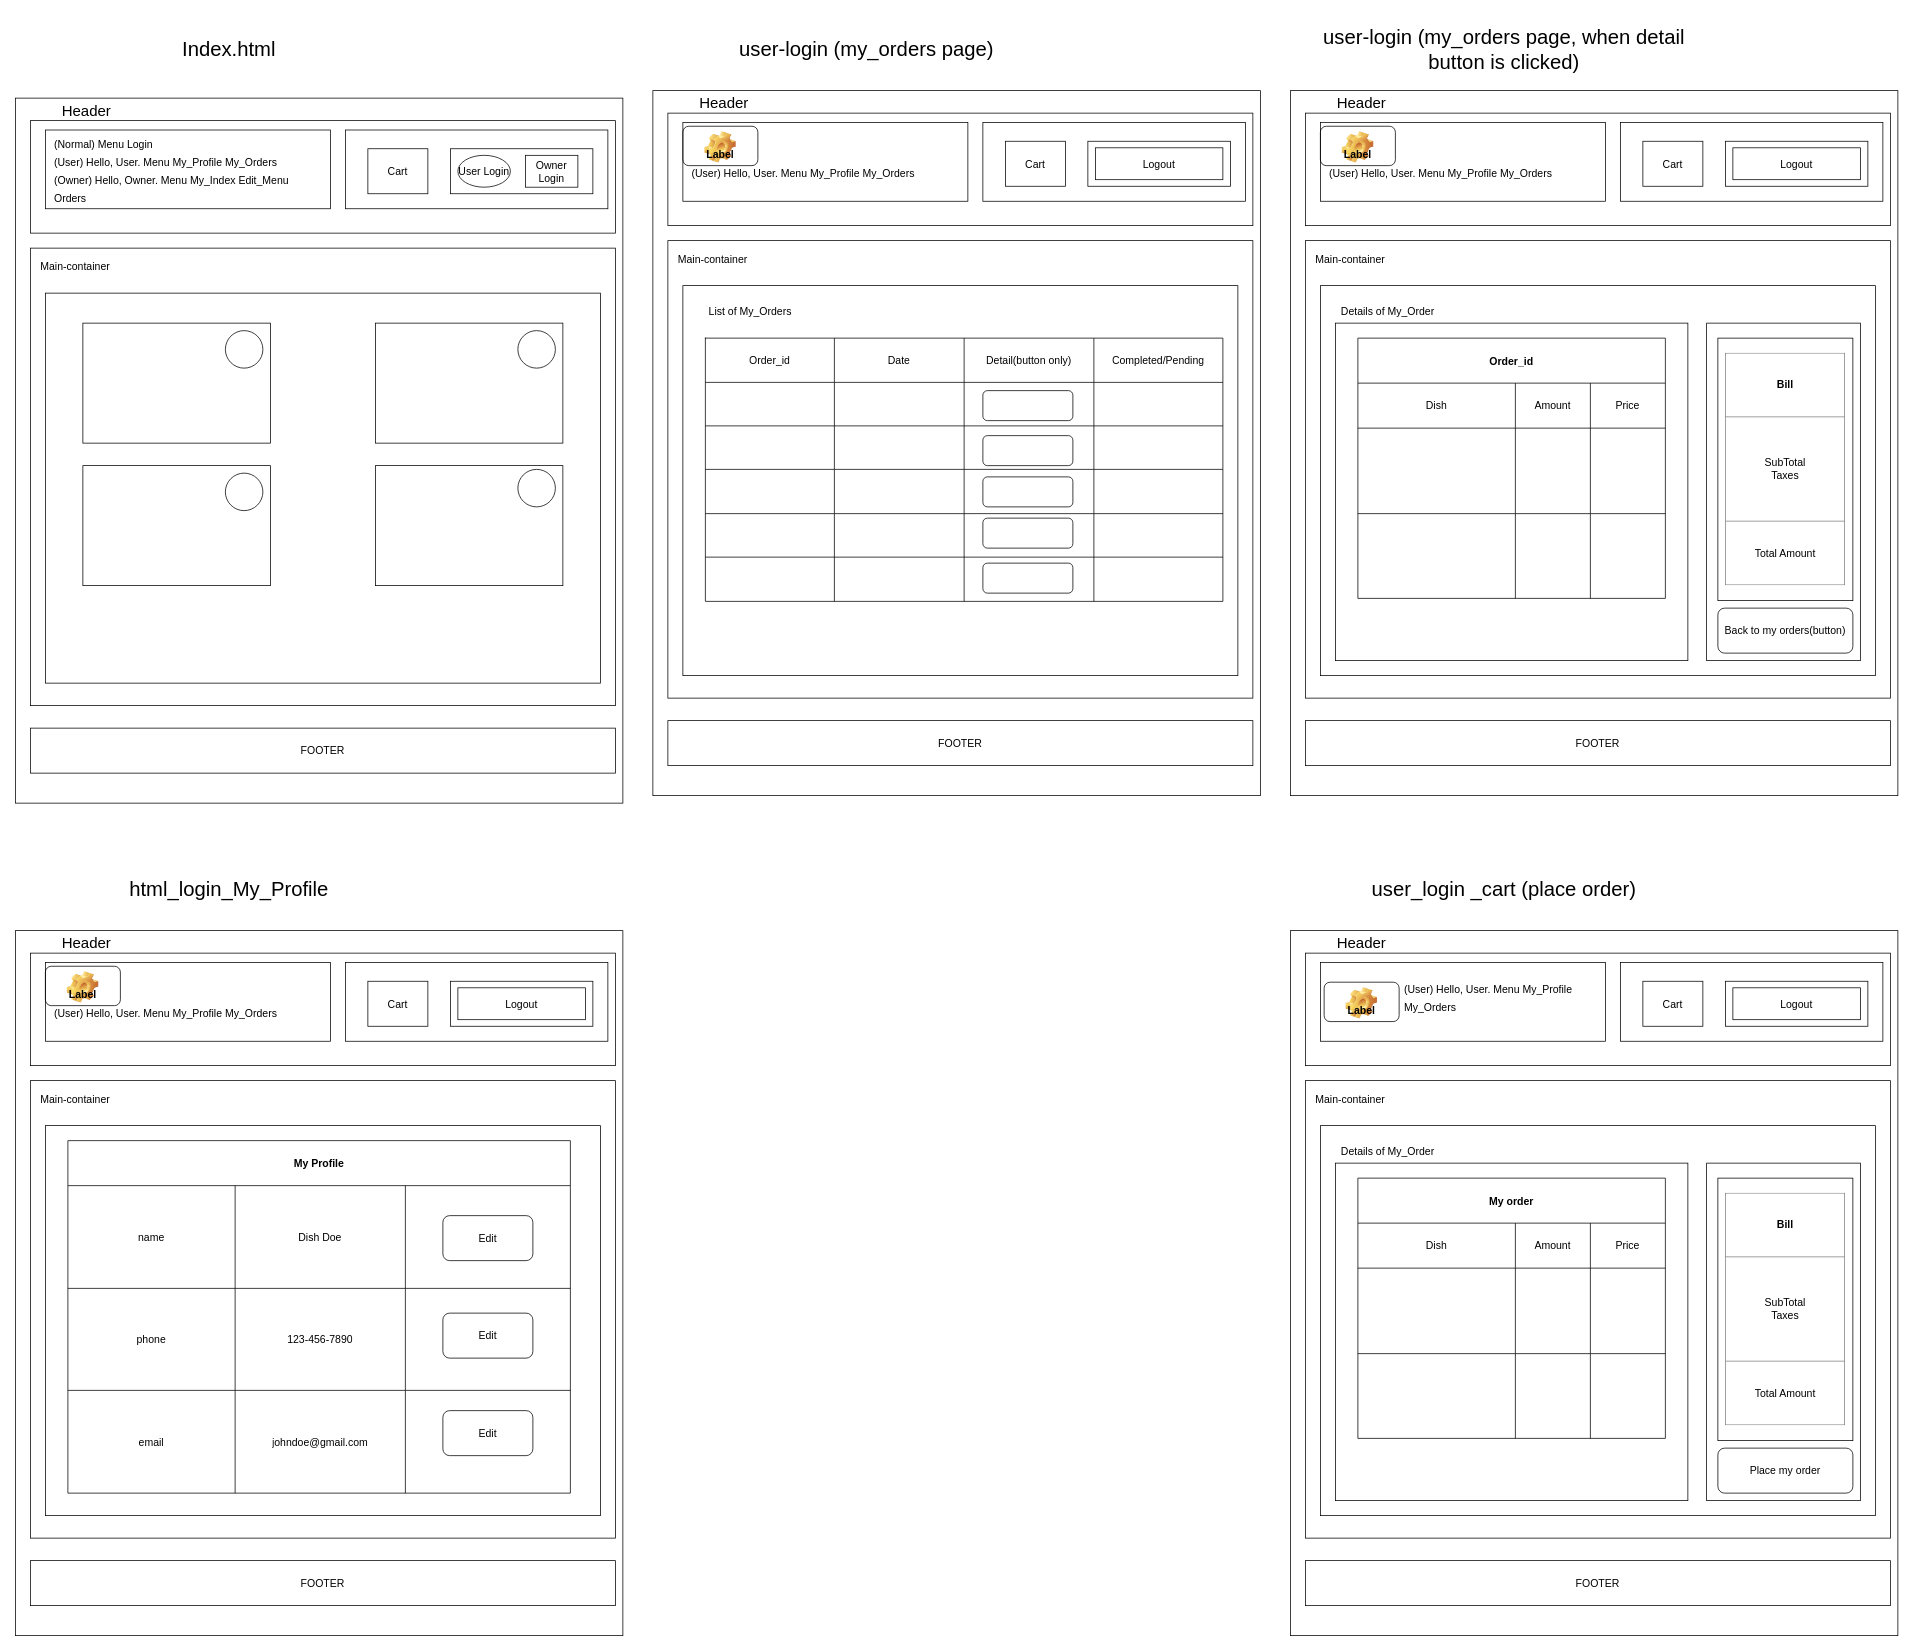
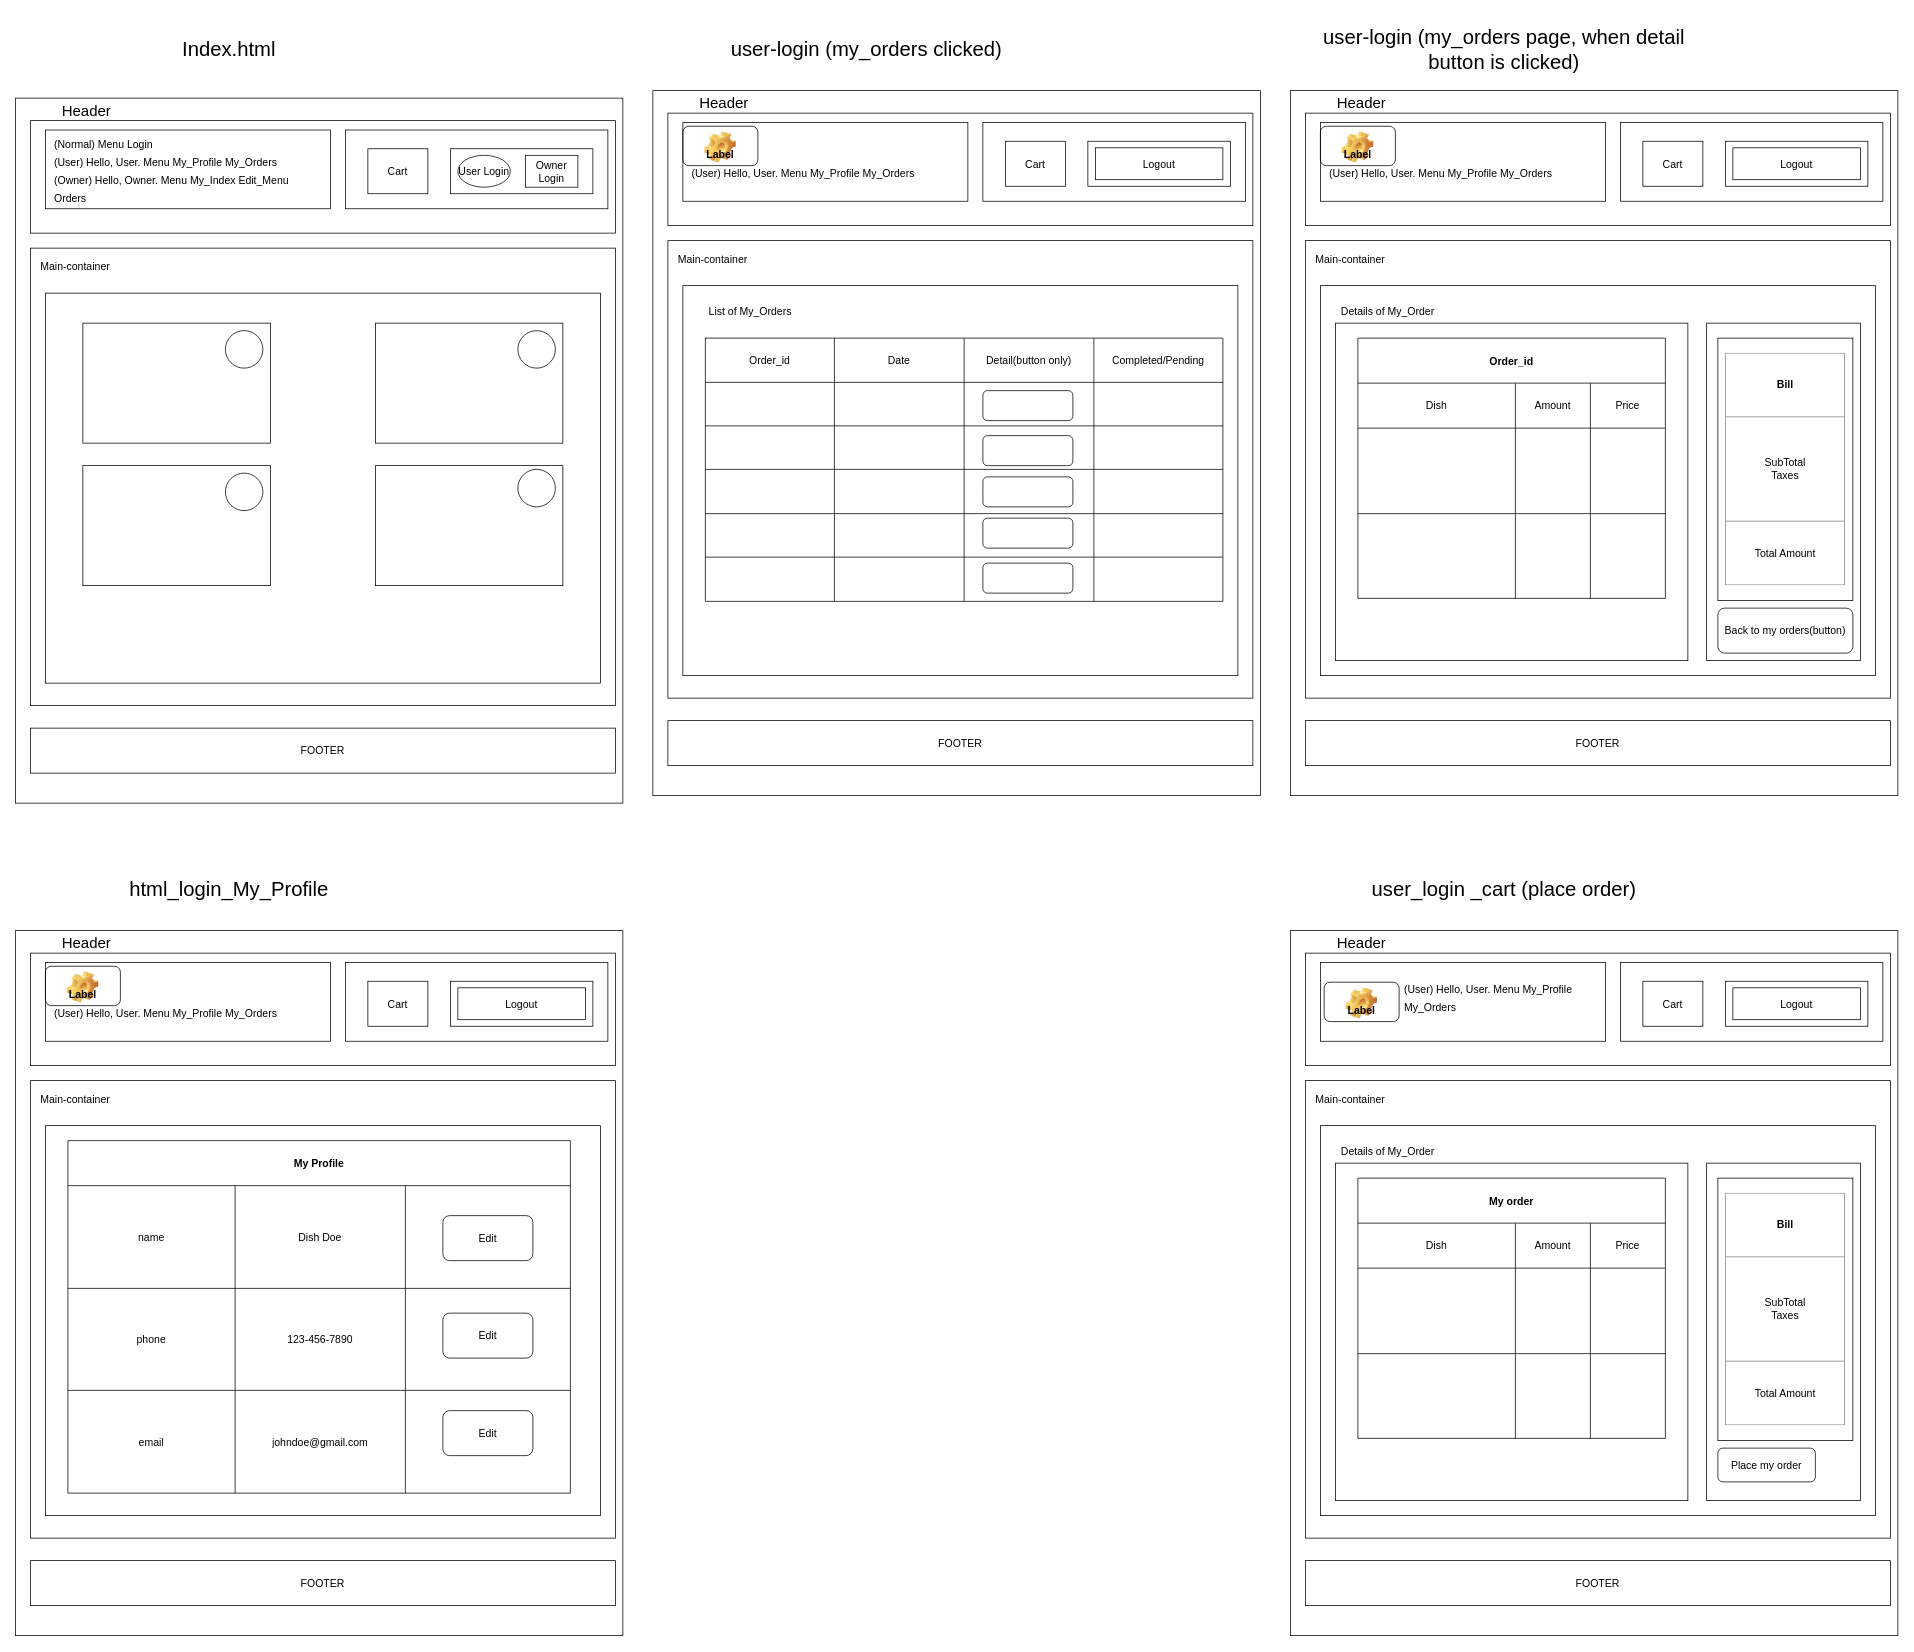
node "user-login (my_orders page)": label "user-login (my_orders page)" -> "user-login (my_orders clicked)"
node "Place my order": size 135x45 -> 98x34
